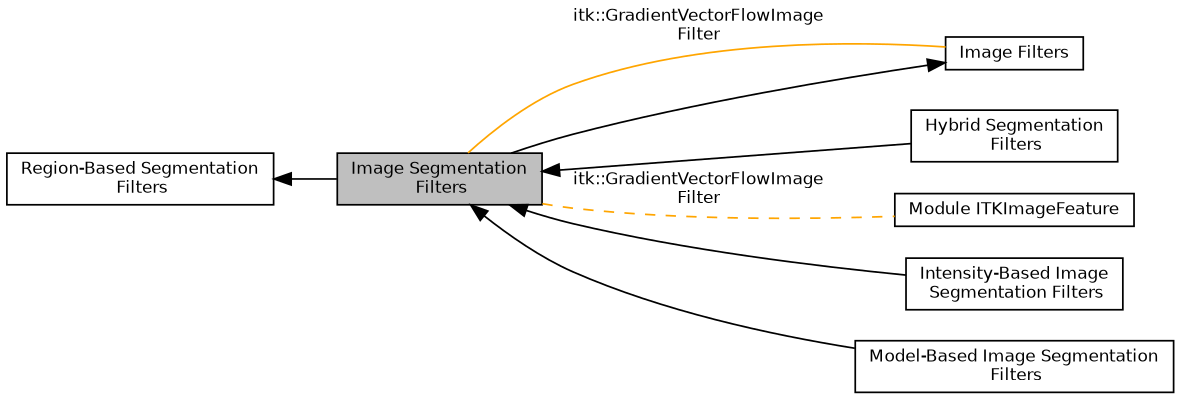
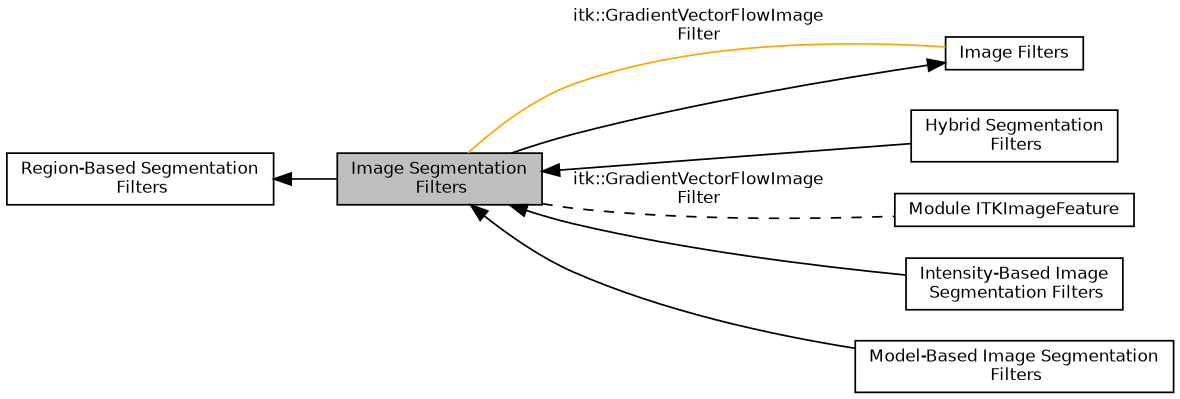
edge "Image Segmentation Filters" -- "Module ITKImageFeature": color orange -> black
